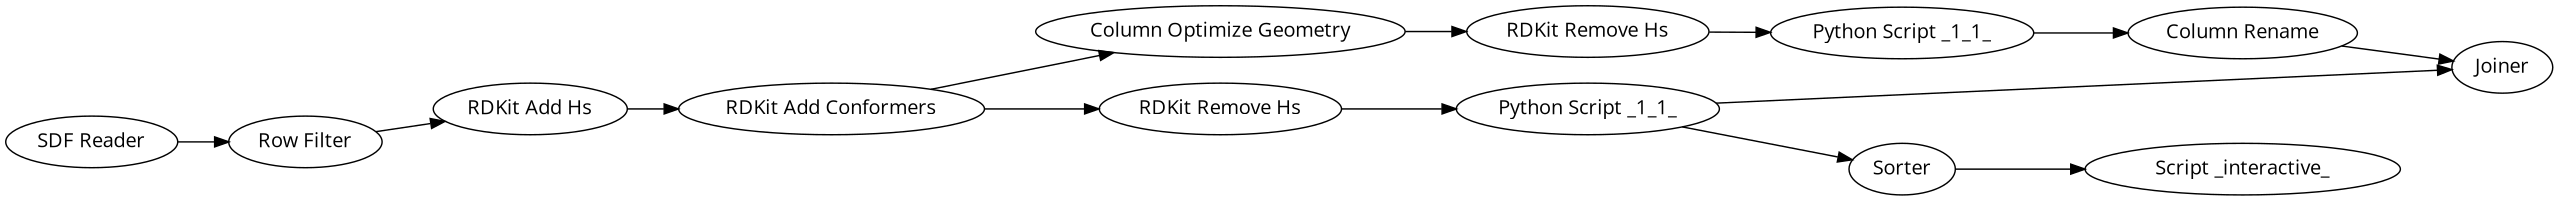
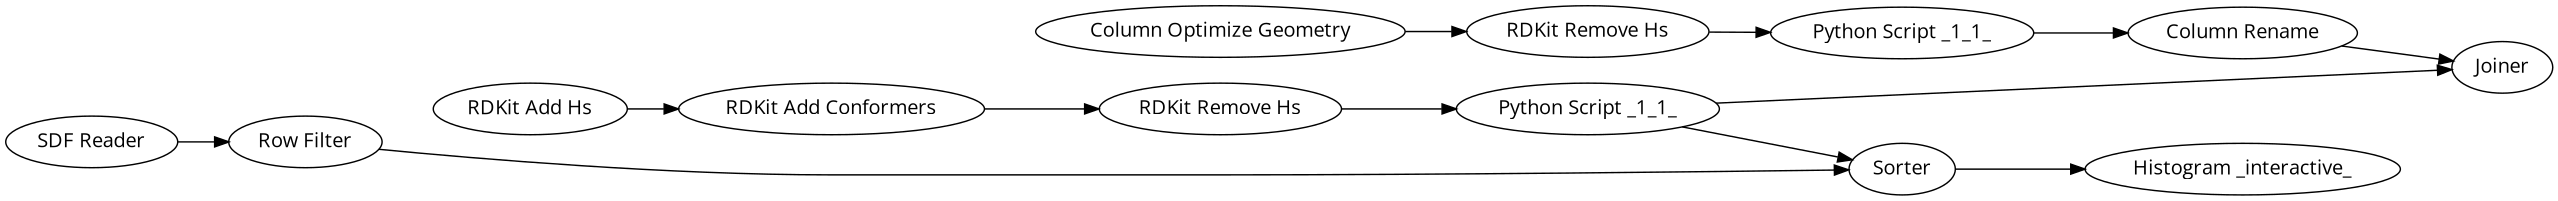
edge "RDKit Add Conformers" -> "Column Optimize Geometry": removed
edge "Row Filter" -> "RDKit Add Hs": now "Row Filter" -> "Sorter"
node "Script _interactive_": label "Script _interactive_" -> "Histogram _interactive_"
